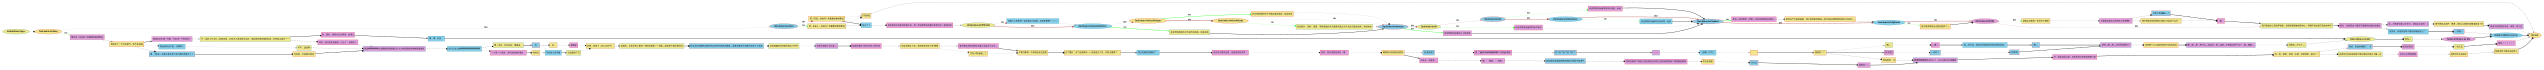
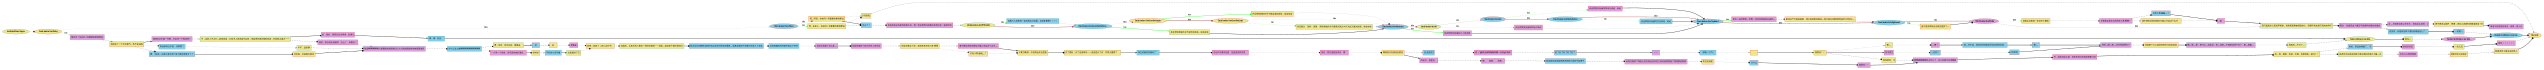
edge "IsDating boolean AmirRPGCashIn" -> "说服六人组和我一起玩寓言与边疆，这得多棒啊？！？！": color brown -> green
node "这些愚蠢的时间循环搞乱了时钟": fillcolor khaki -> skyblue
